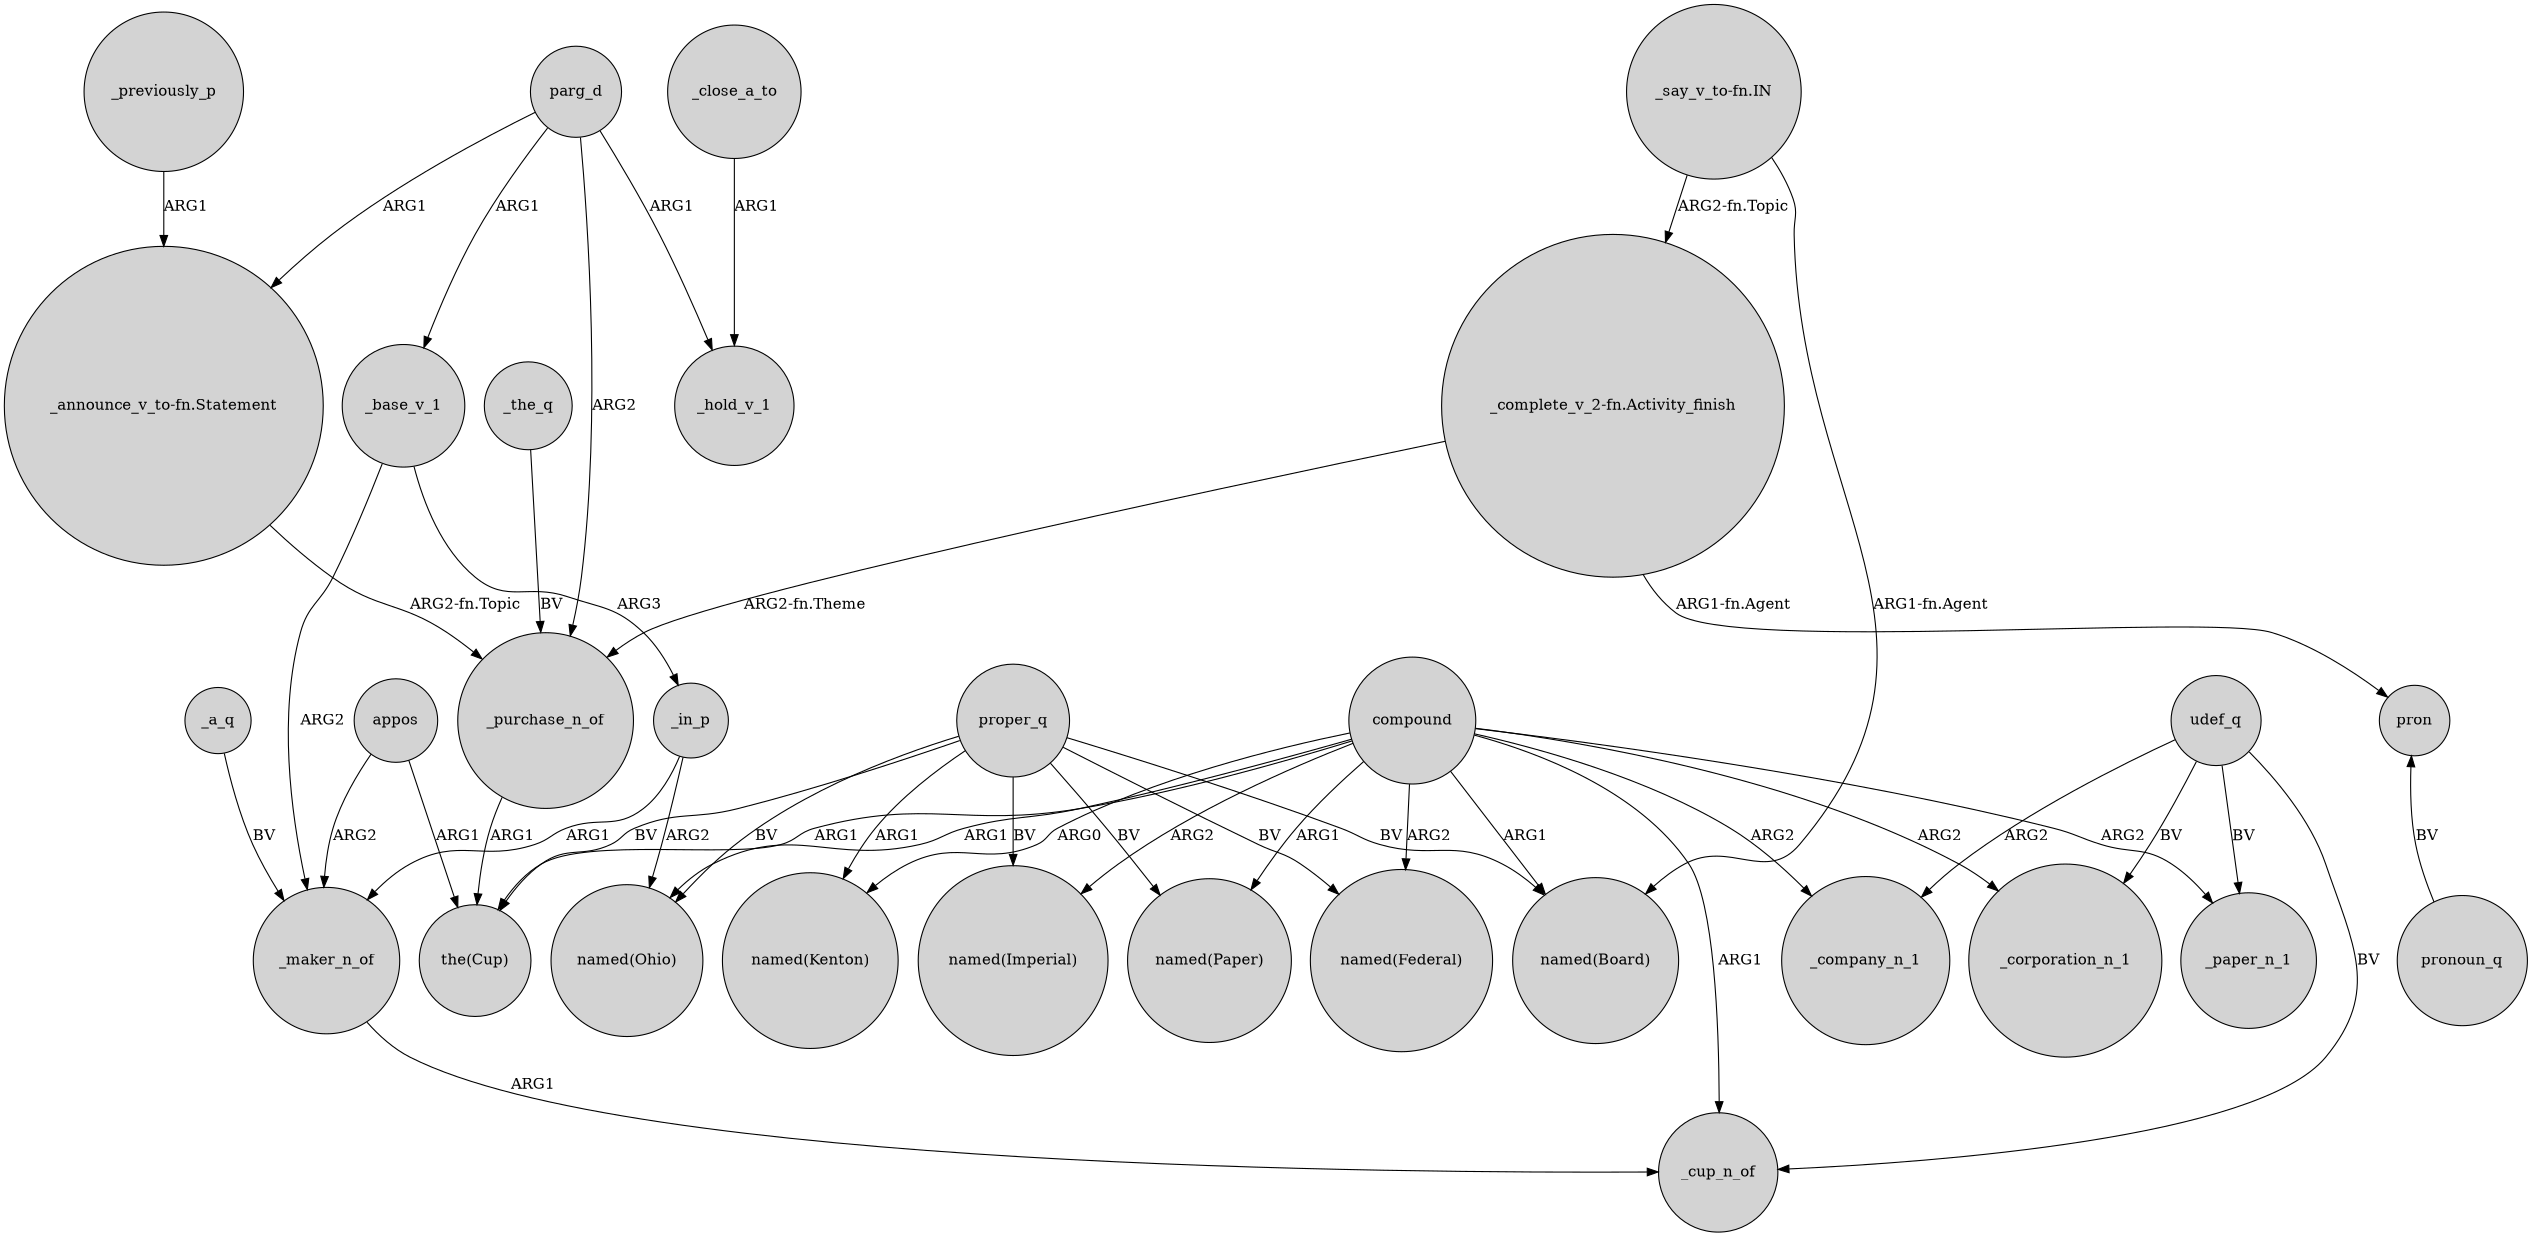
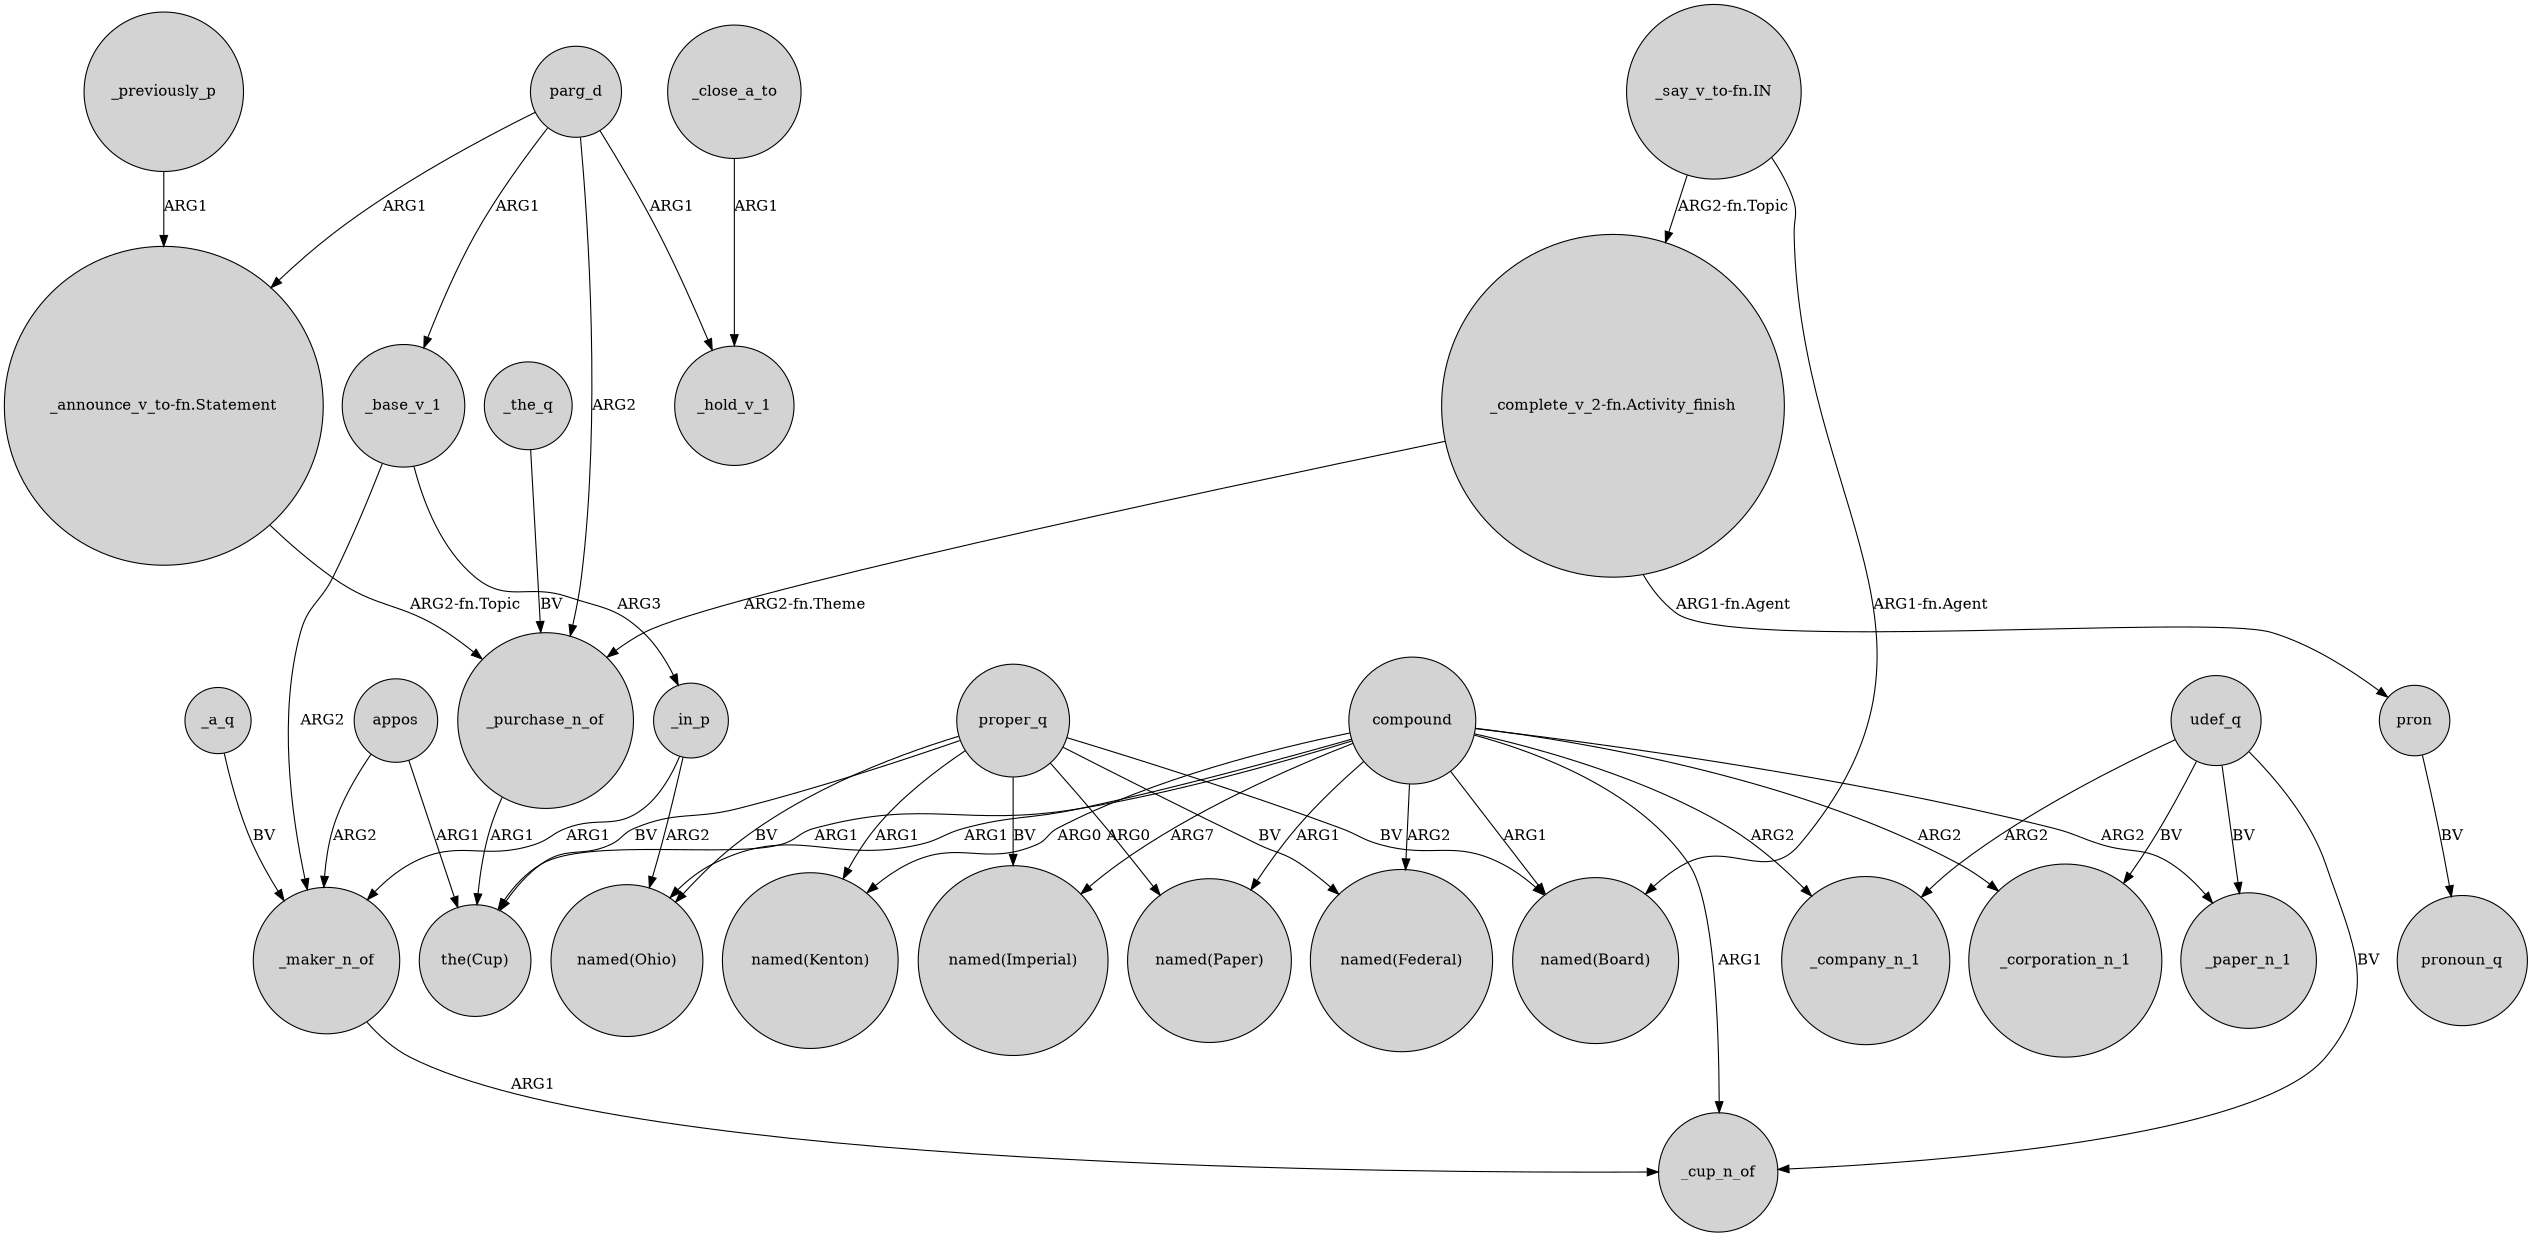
edge "proper_q" -> "named(Paper)": label "BV" -> "ARG0"
edge "compound" -> "named(Imperial)": label "ARG2" -> "ARG7"
edge "pronoun_q" -> "pron": reversed
